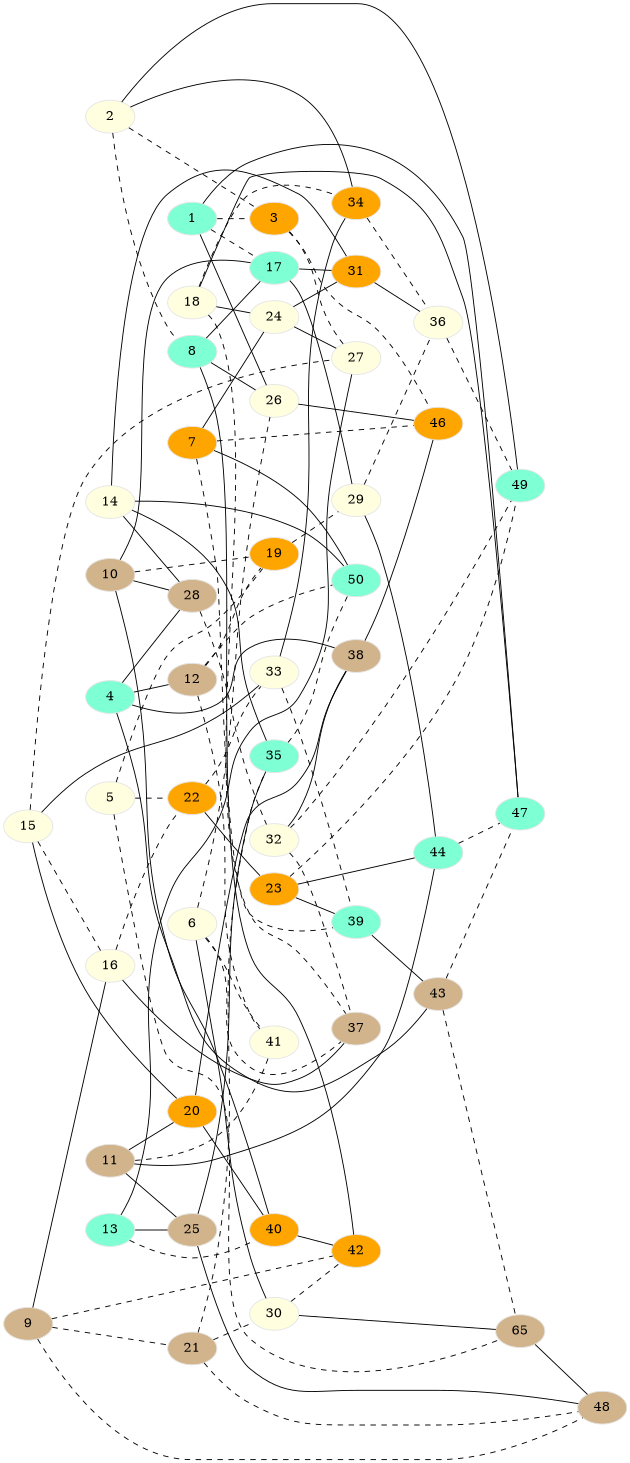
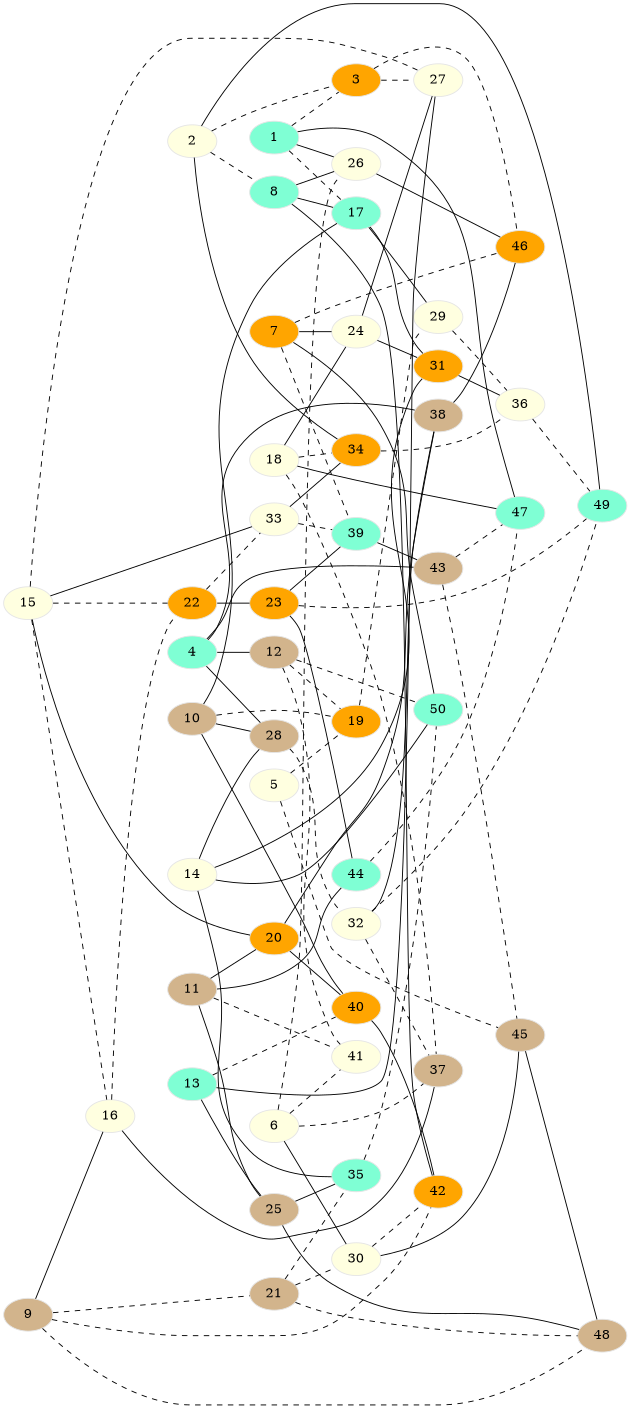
edge "29" -- "44": removed
edge "5" -- "22": now "15" -- "22"
node "65": label "65" -> "45"
